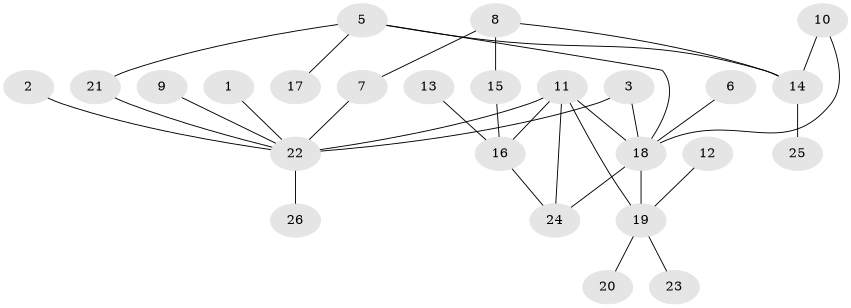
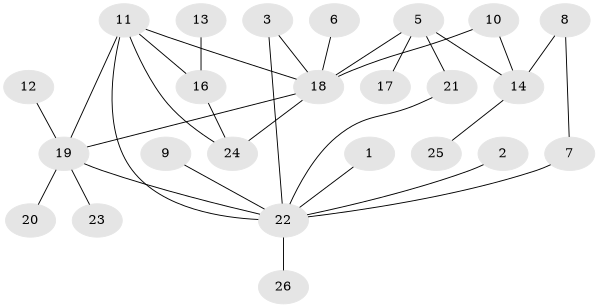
node "15": removed
edge "19" -- "22": added
